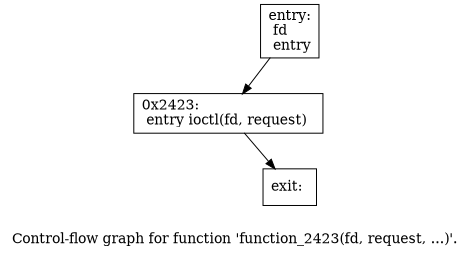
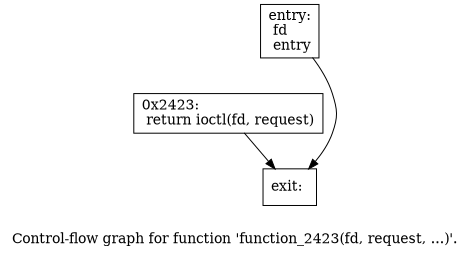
edge "entry:" -> "0x2423:": now "entry:" -> "exit:"
node "0x2423:": text "entry ioctl(fd, request)" -> "return ioctl(fd, request)"
